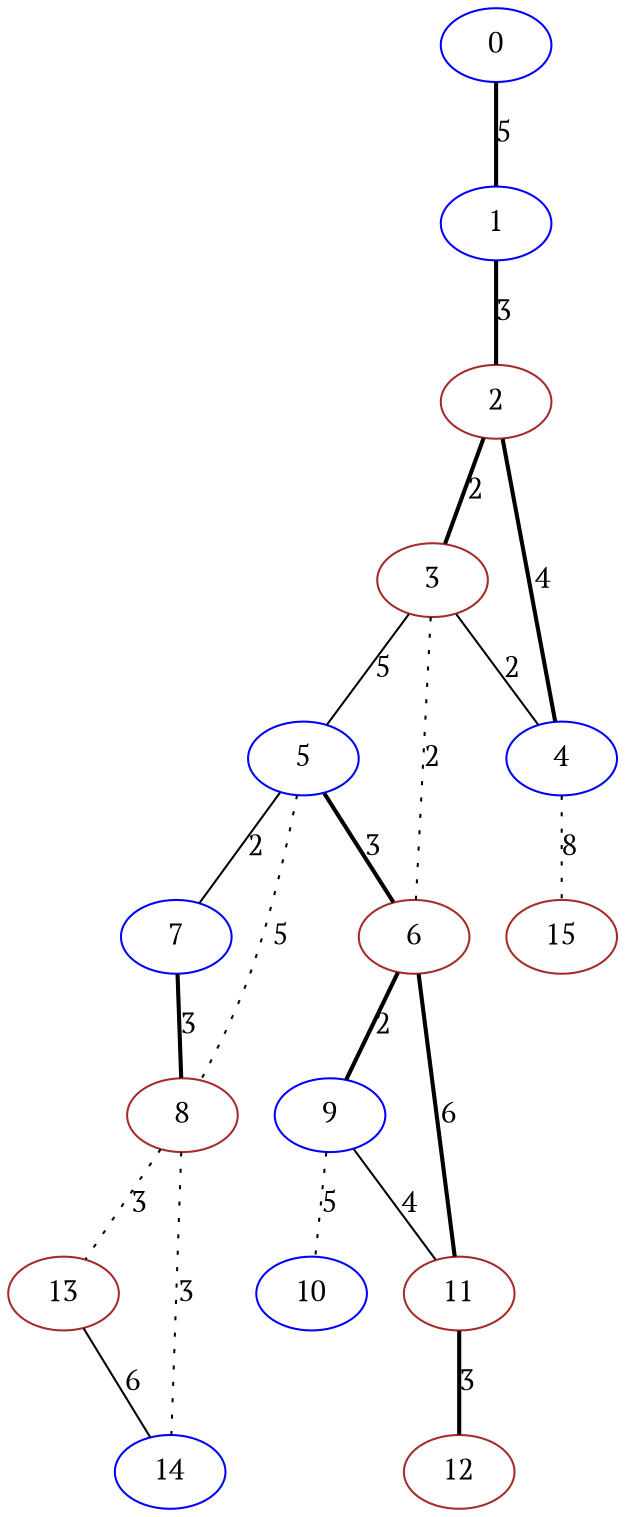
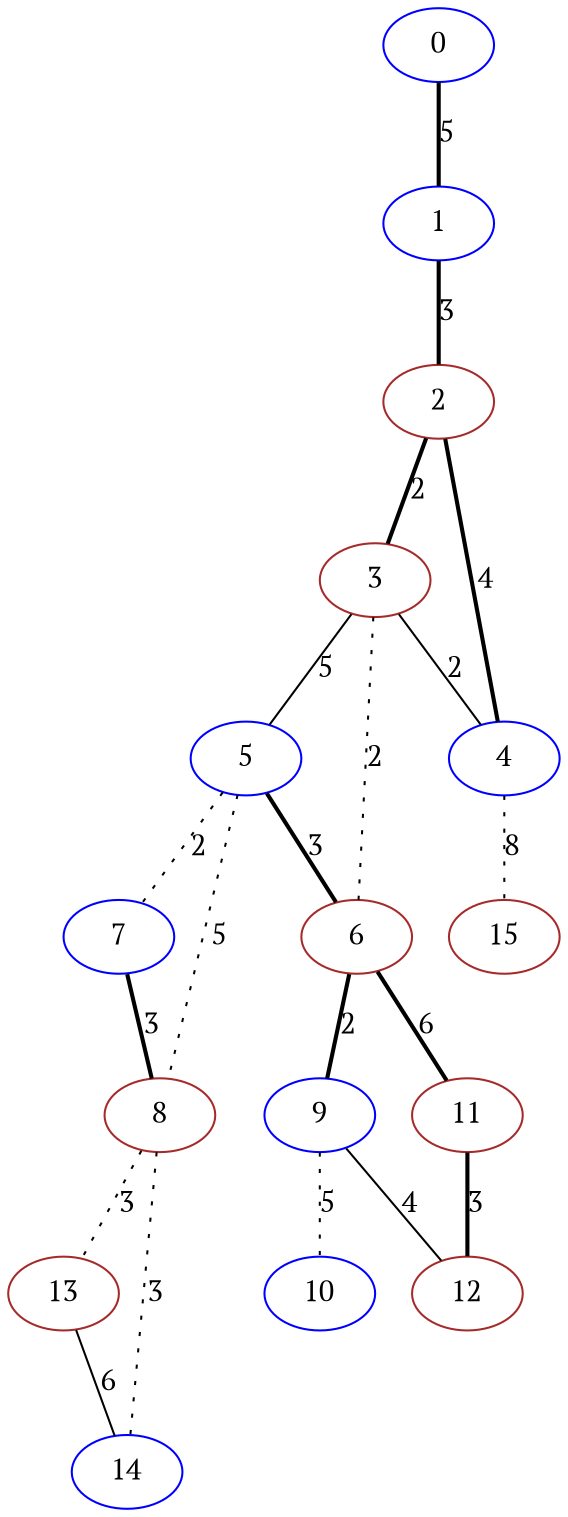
edge "5" -- "7": style solid -> dotted
edge "9" -- "11": now "9" -- "12"
